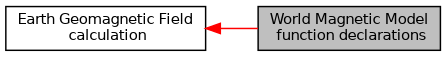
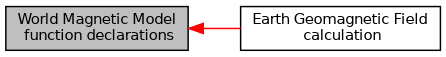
edge "World Magnetic Model function declarations" -> "Earth Geomagnetic Field calculation": reversed
